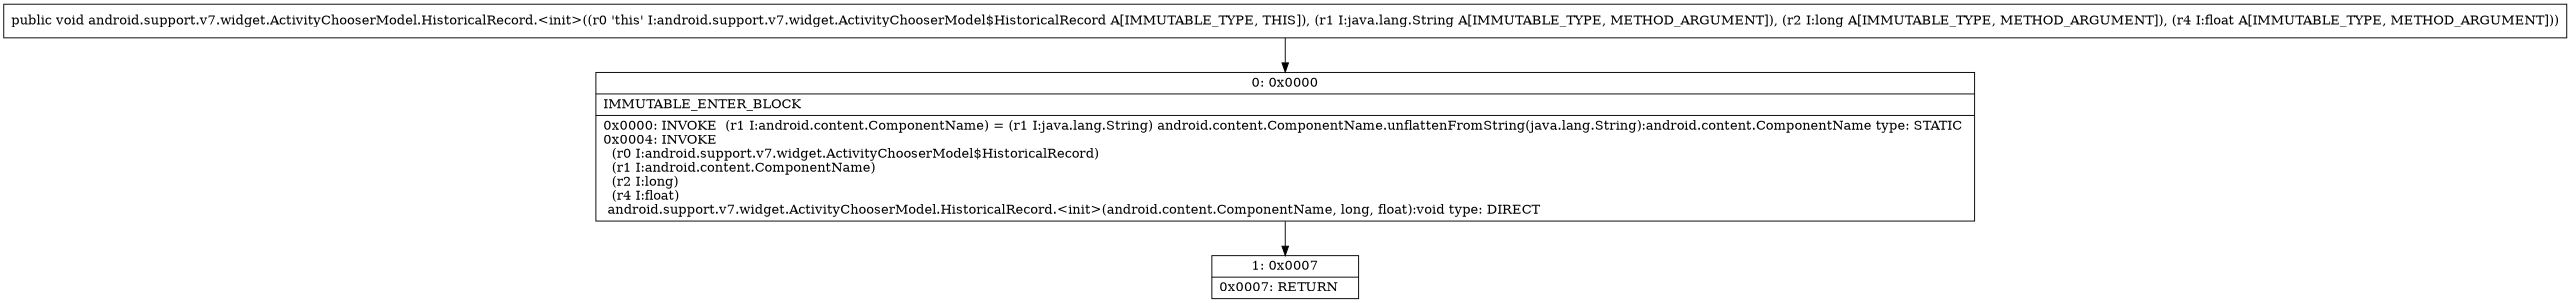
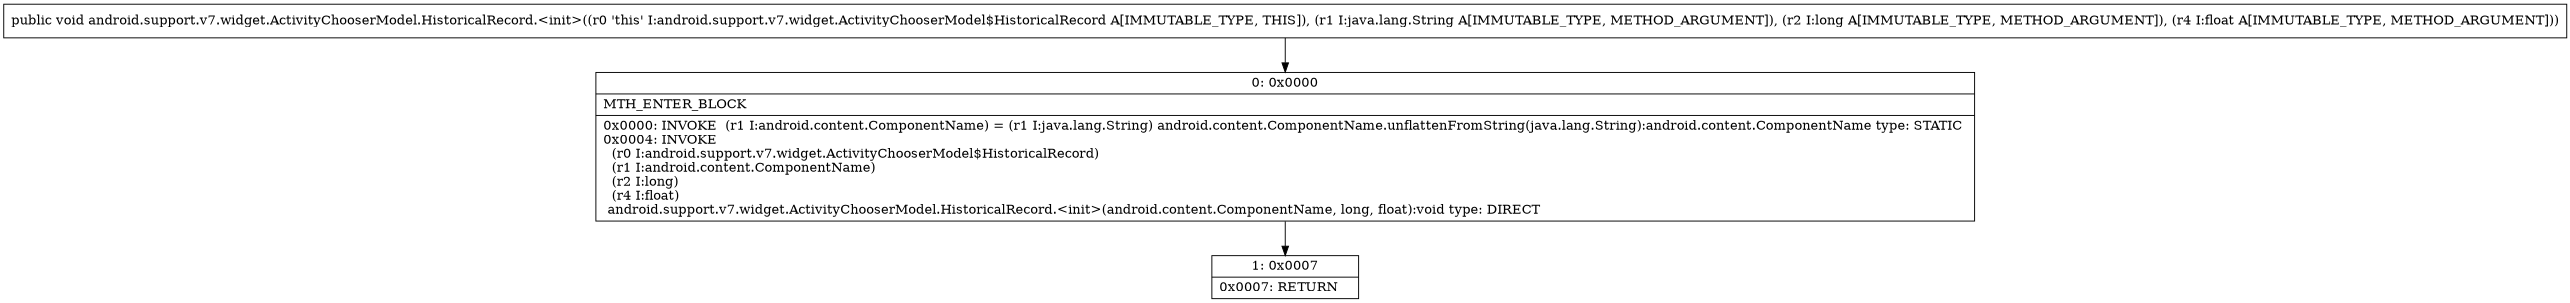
node "0: 0x0000": text "IMMUTABLE_ENTER_BLOCK" -> "MTH_ENTER_BLOCK"
